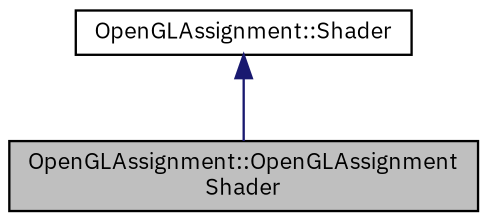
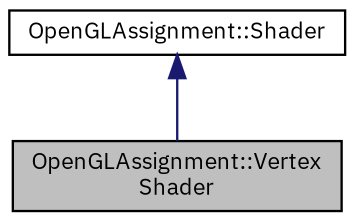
node "OpenGLAssignment::OpenGLAssignment Shader": label "OpenGLAssignment::OpenGLAssignment Shader" -> "OpenGLAssignment::Vertex Shader"
